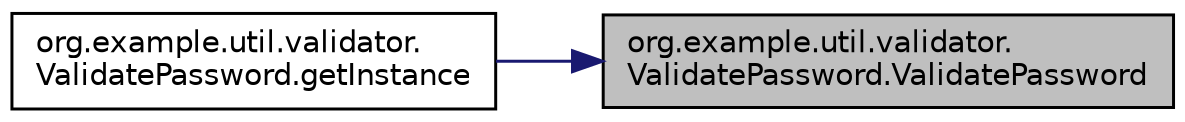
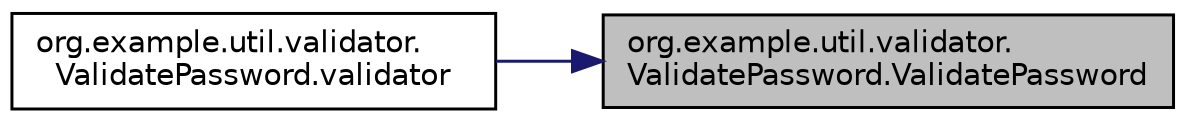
node "org.example.util.validator. ValidatePassword.getInstance": label "org.example.util.validator. ValidatePassword.getInstance" -> "org.example.util.validator. ValidatePassword.validator"
